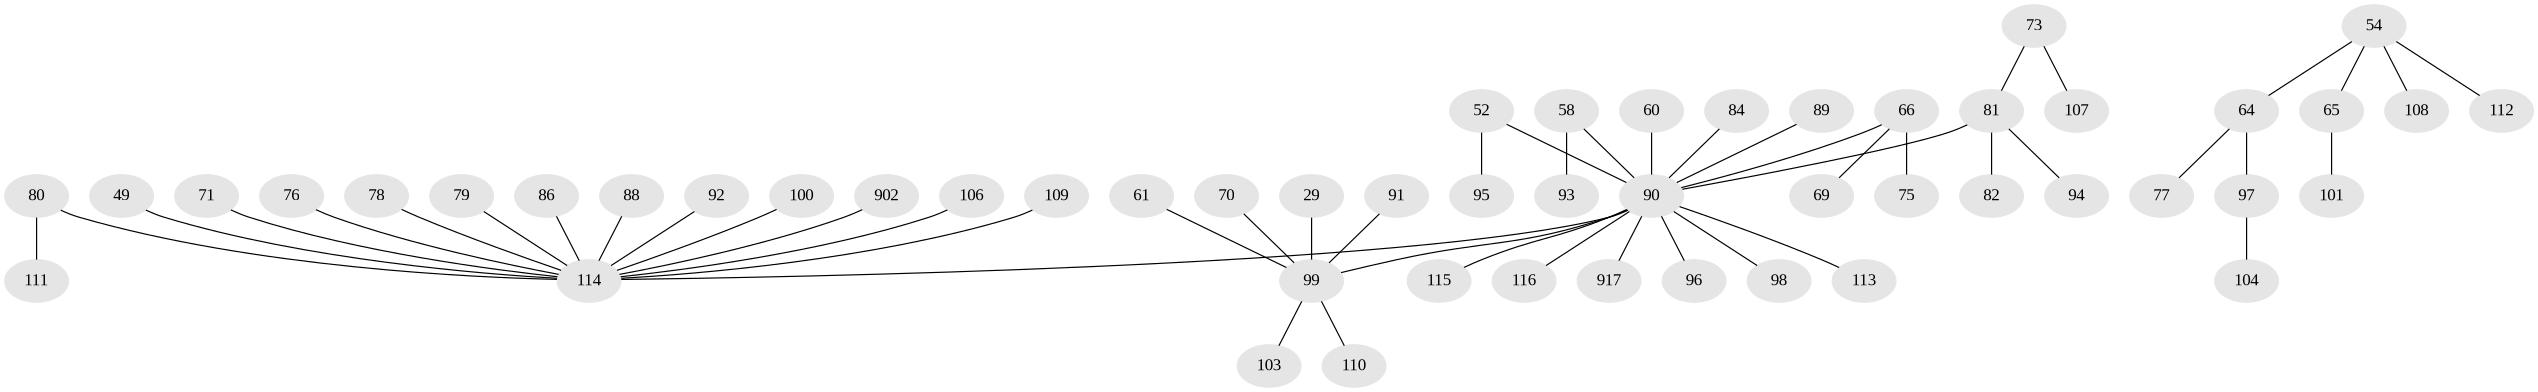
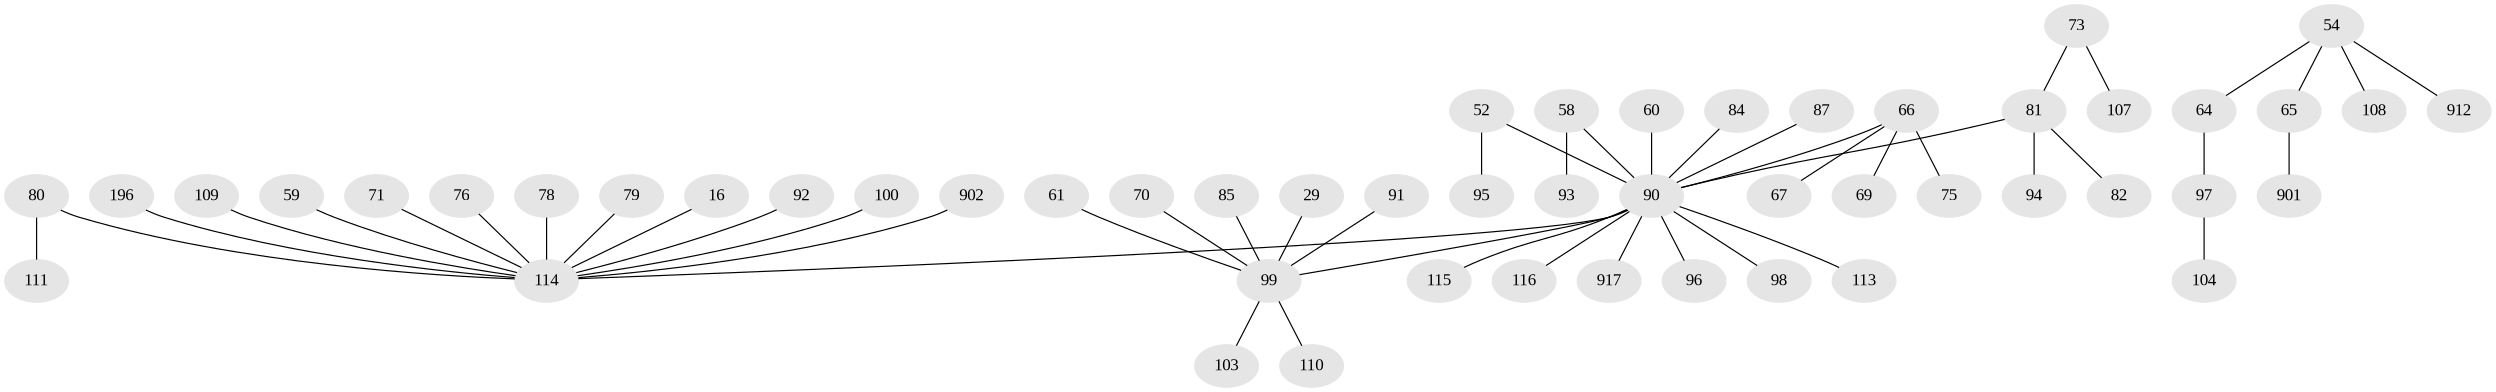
node "89": label "89" -> "87"
node "112": label "112" -> "912"
node "49": label "49" -> "59"
node "86": label "86" -> "16"
node "88": removed
node "106": label "106" -> "196"
node "85": added
node "67": added
node "77": removed
node "101": label "101" -> "901"
